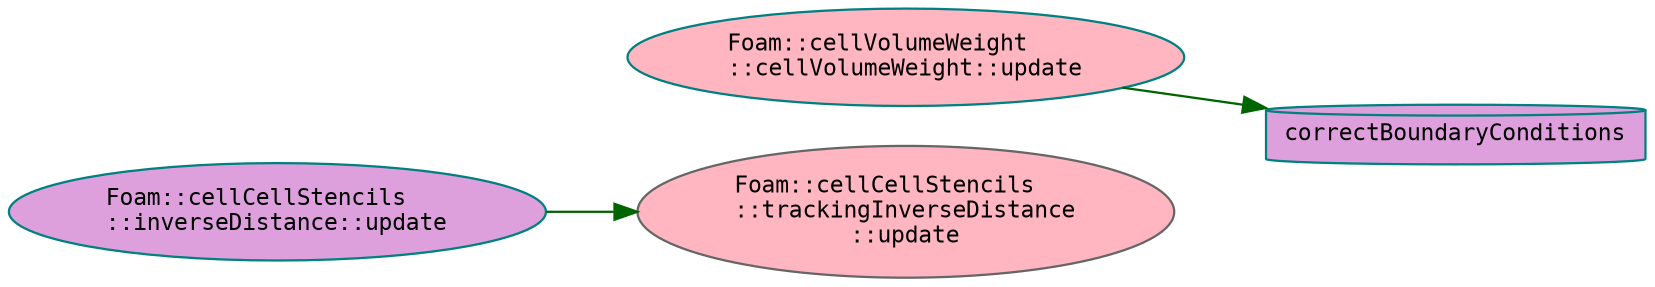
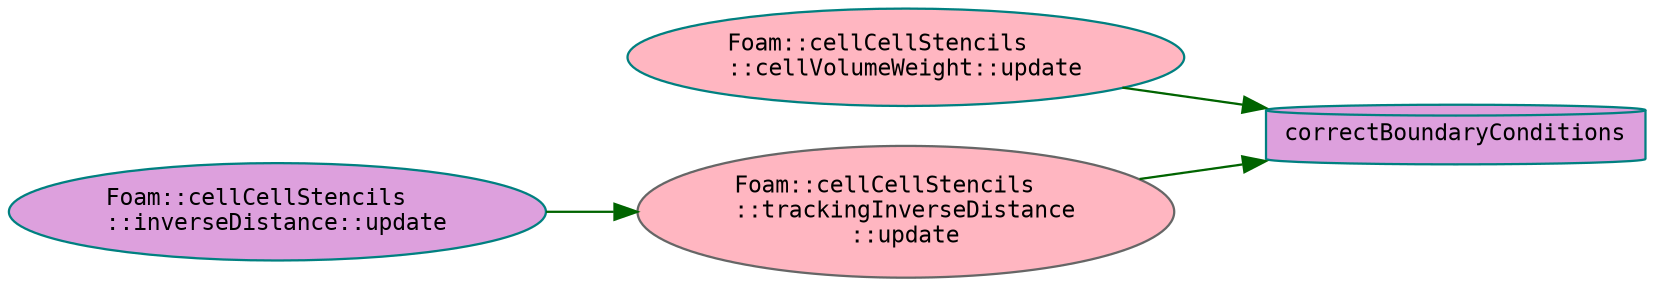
node "Foam::cellVolumeWeight ::cellVolumeWeight::update": label "Foam::cellVolumeWeight ::cellVolumeWeight::update" -> "Foam::cellCellStencils ::cellVolumeWeight::update"
edge "Foam::cellCellStencils ::trackingInverseDistance ::update" -> "correctBoundaryConditions": added
